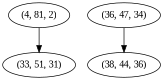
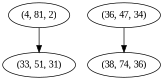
node "(38, 44, 36)": label "(38, 44, 36)" -> "(38, 74, 36)"
